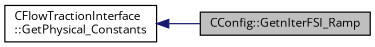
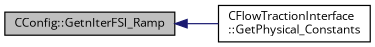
edge "CConfig::GetnIterFSI_Ramp" -> "CFlowTractionInterface ::GetPhysical_Constants": reversed
